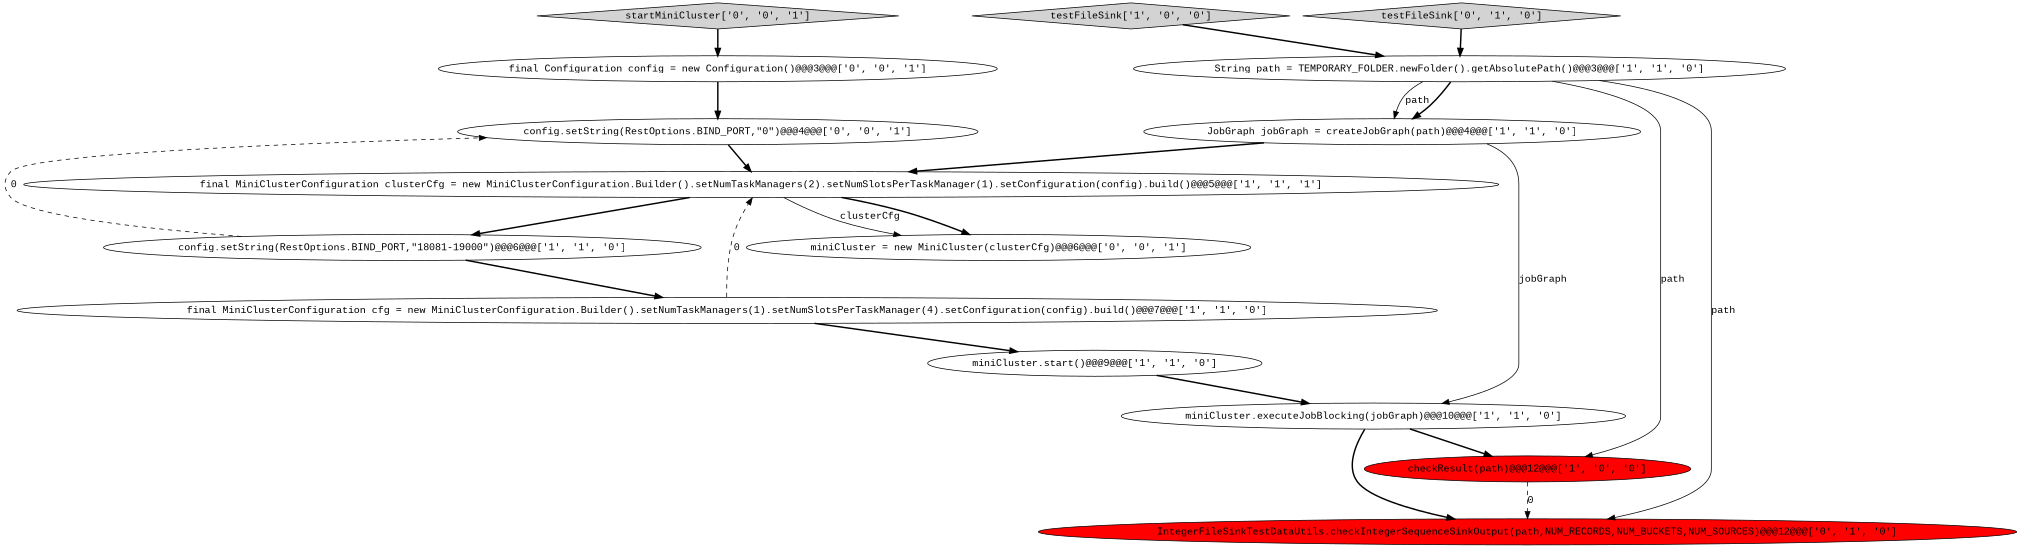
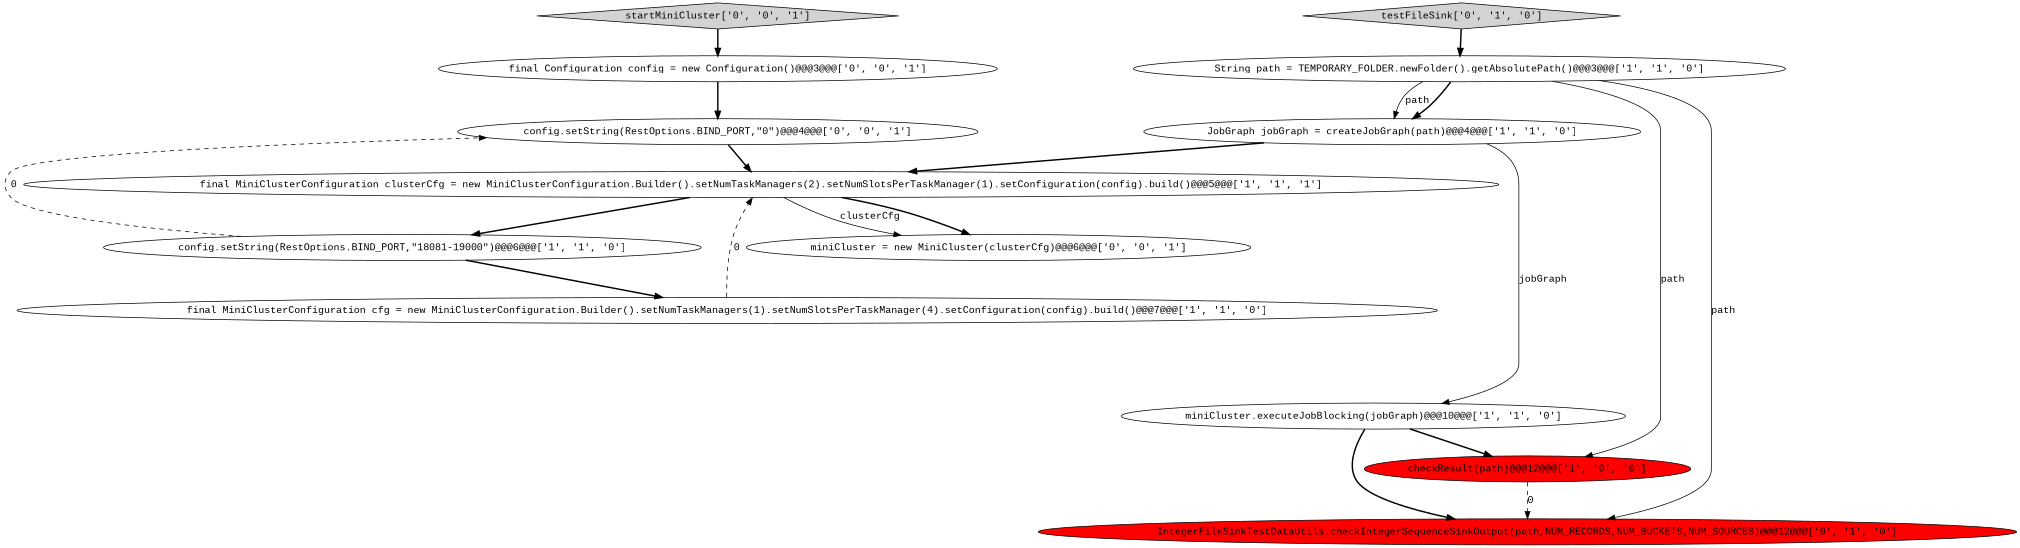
node "testFileSink['1', '0', '0']": removed
node "miniCluster.start()@@@9@@@['1', '1', '0']": removed
